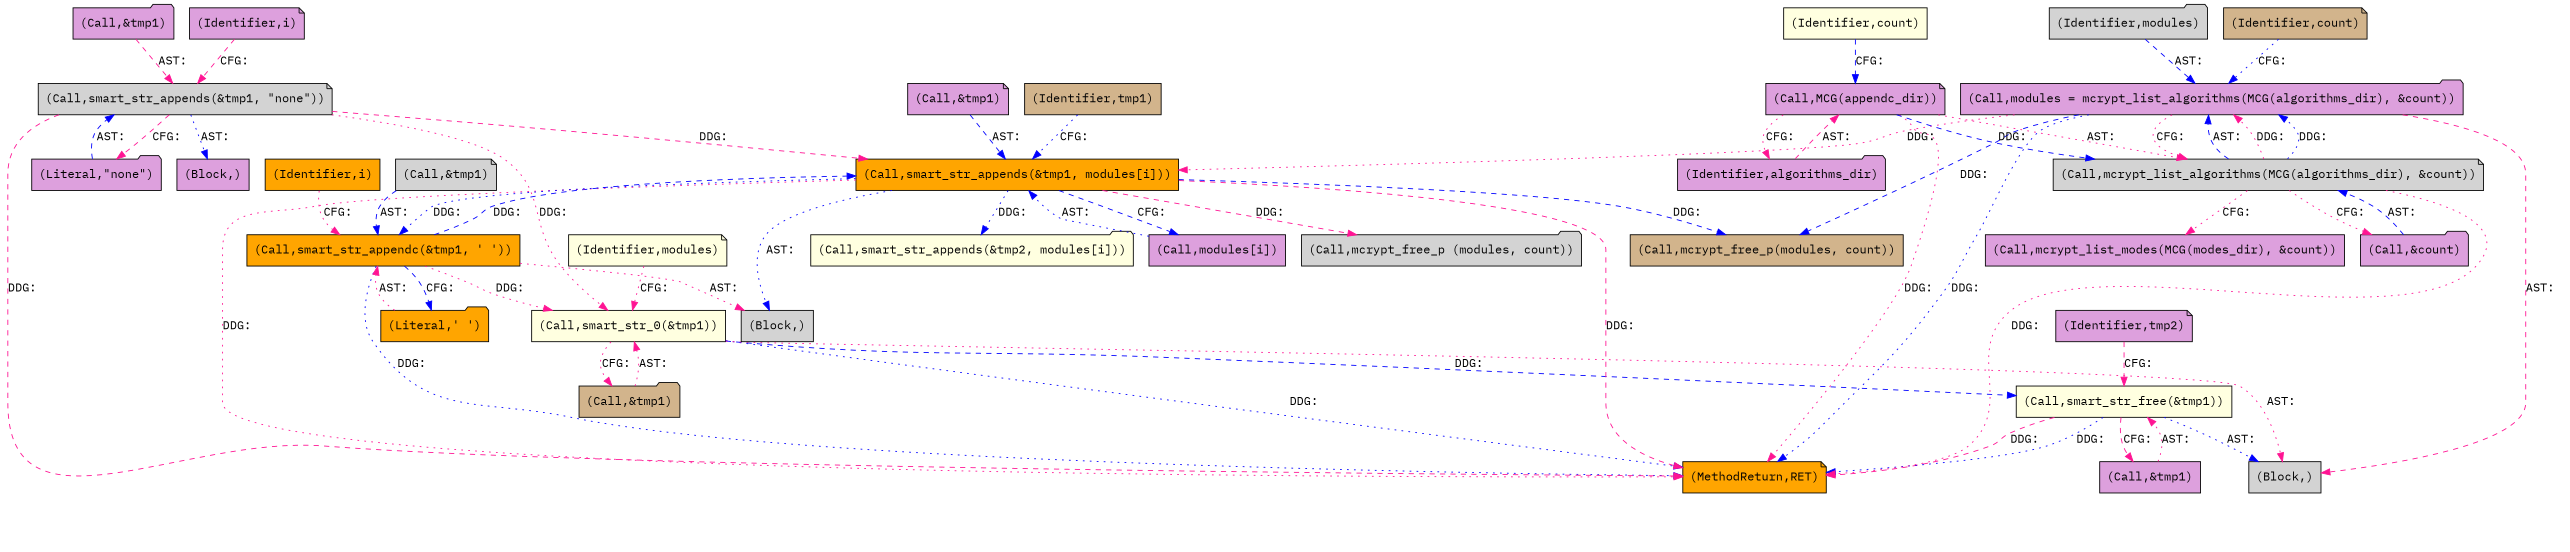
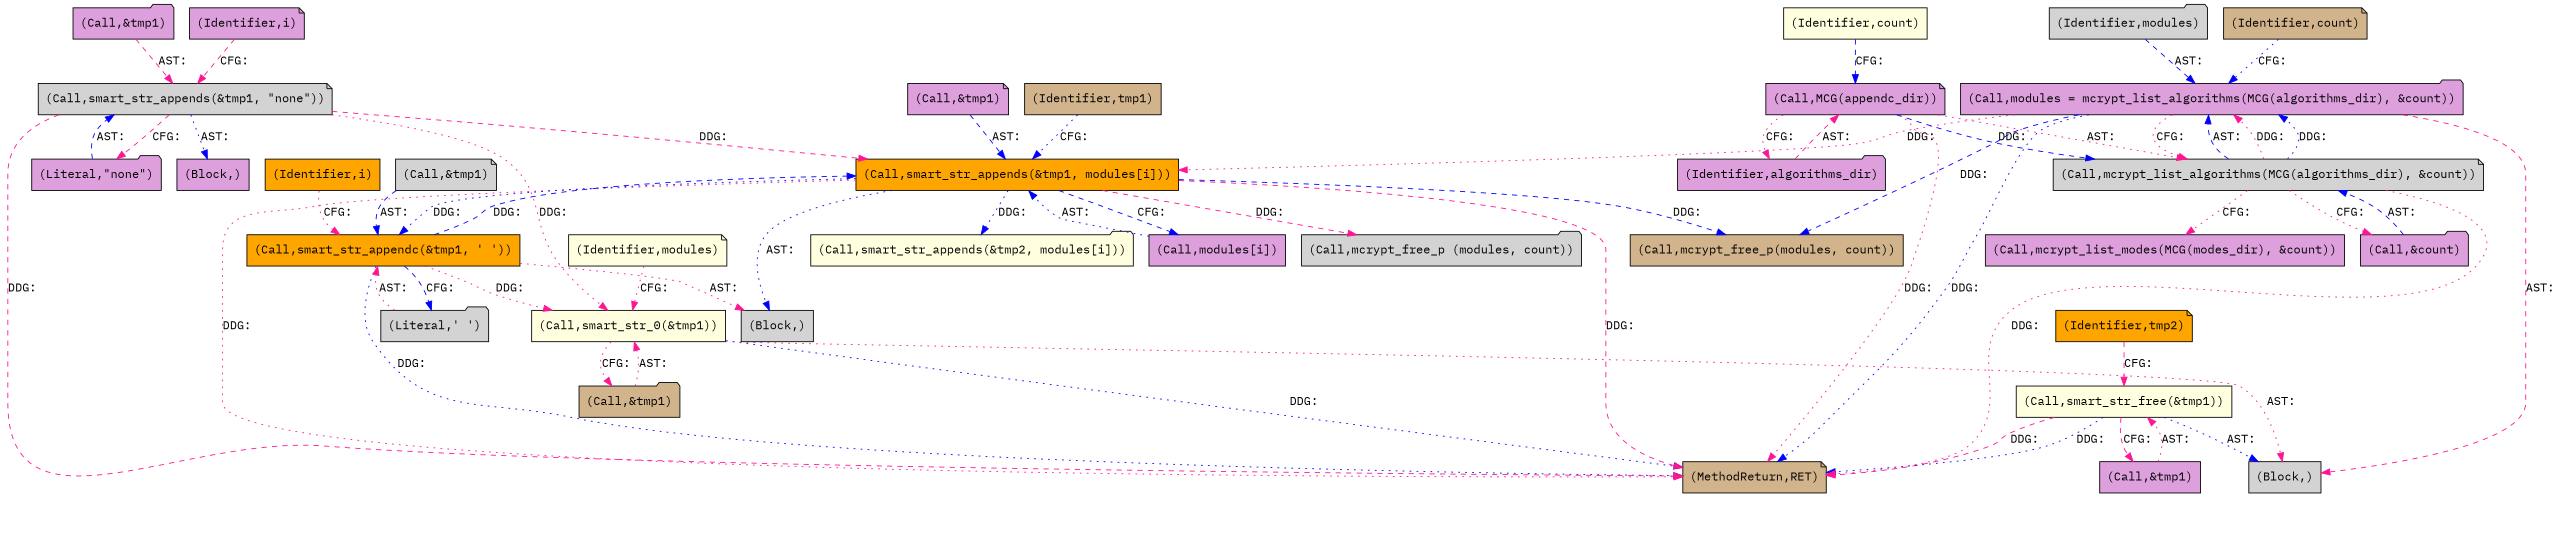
node "(Literal,' ')": fillcolor orange -> lightgrey
node "(Identifier,tmp2)": fillcolor plum -> orange
edge "(Call,smart_str_0(&tmp1))" -> "(Call,smart_str_free(&tmp1))": removed, label "DDG:"
node "(MethodReturn,RET)": fillcolor orange -> tan
